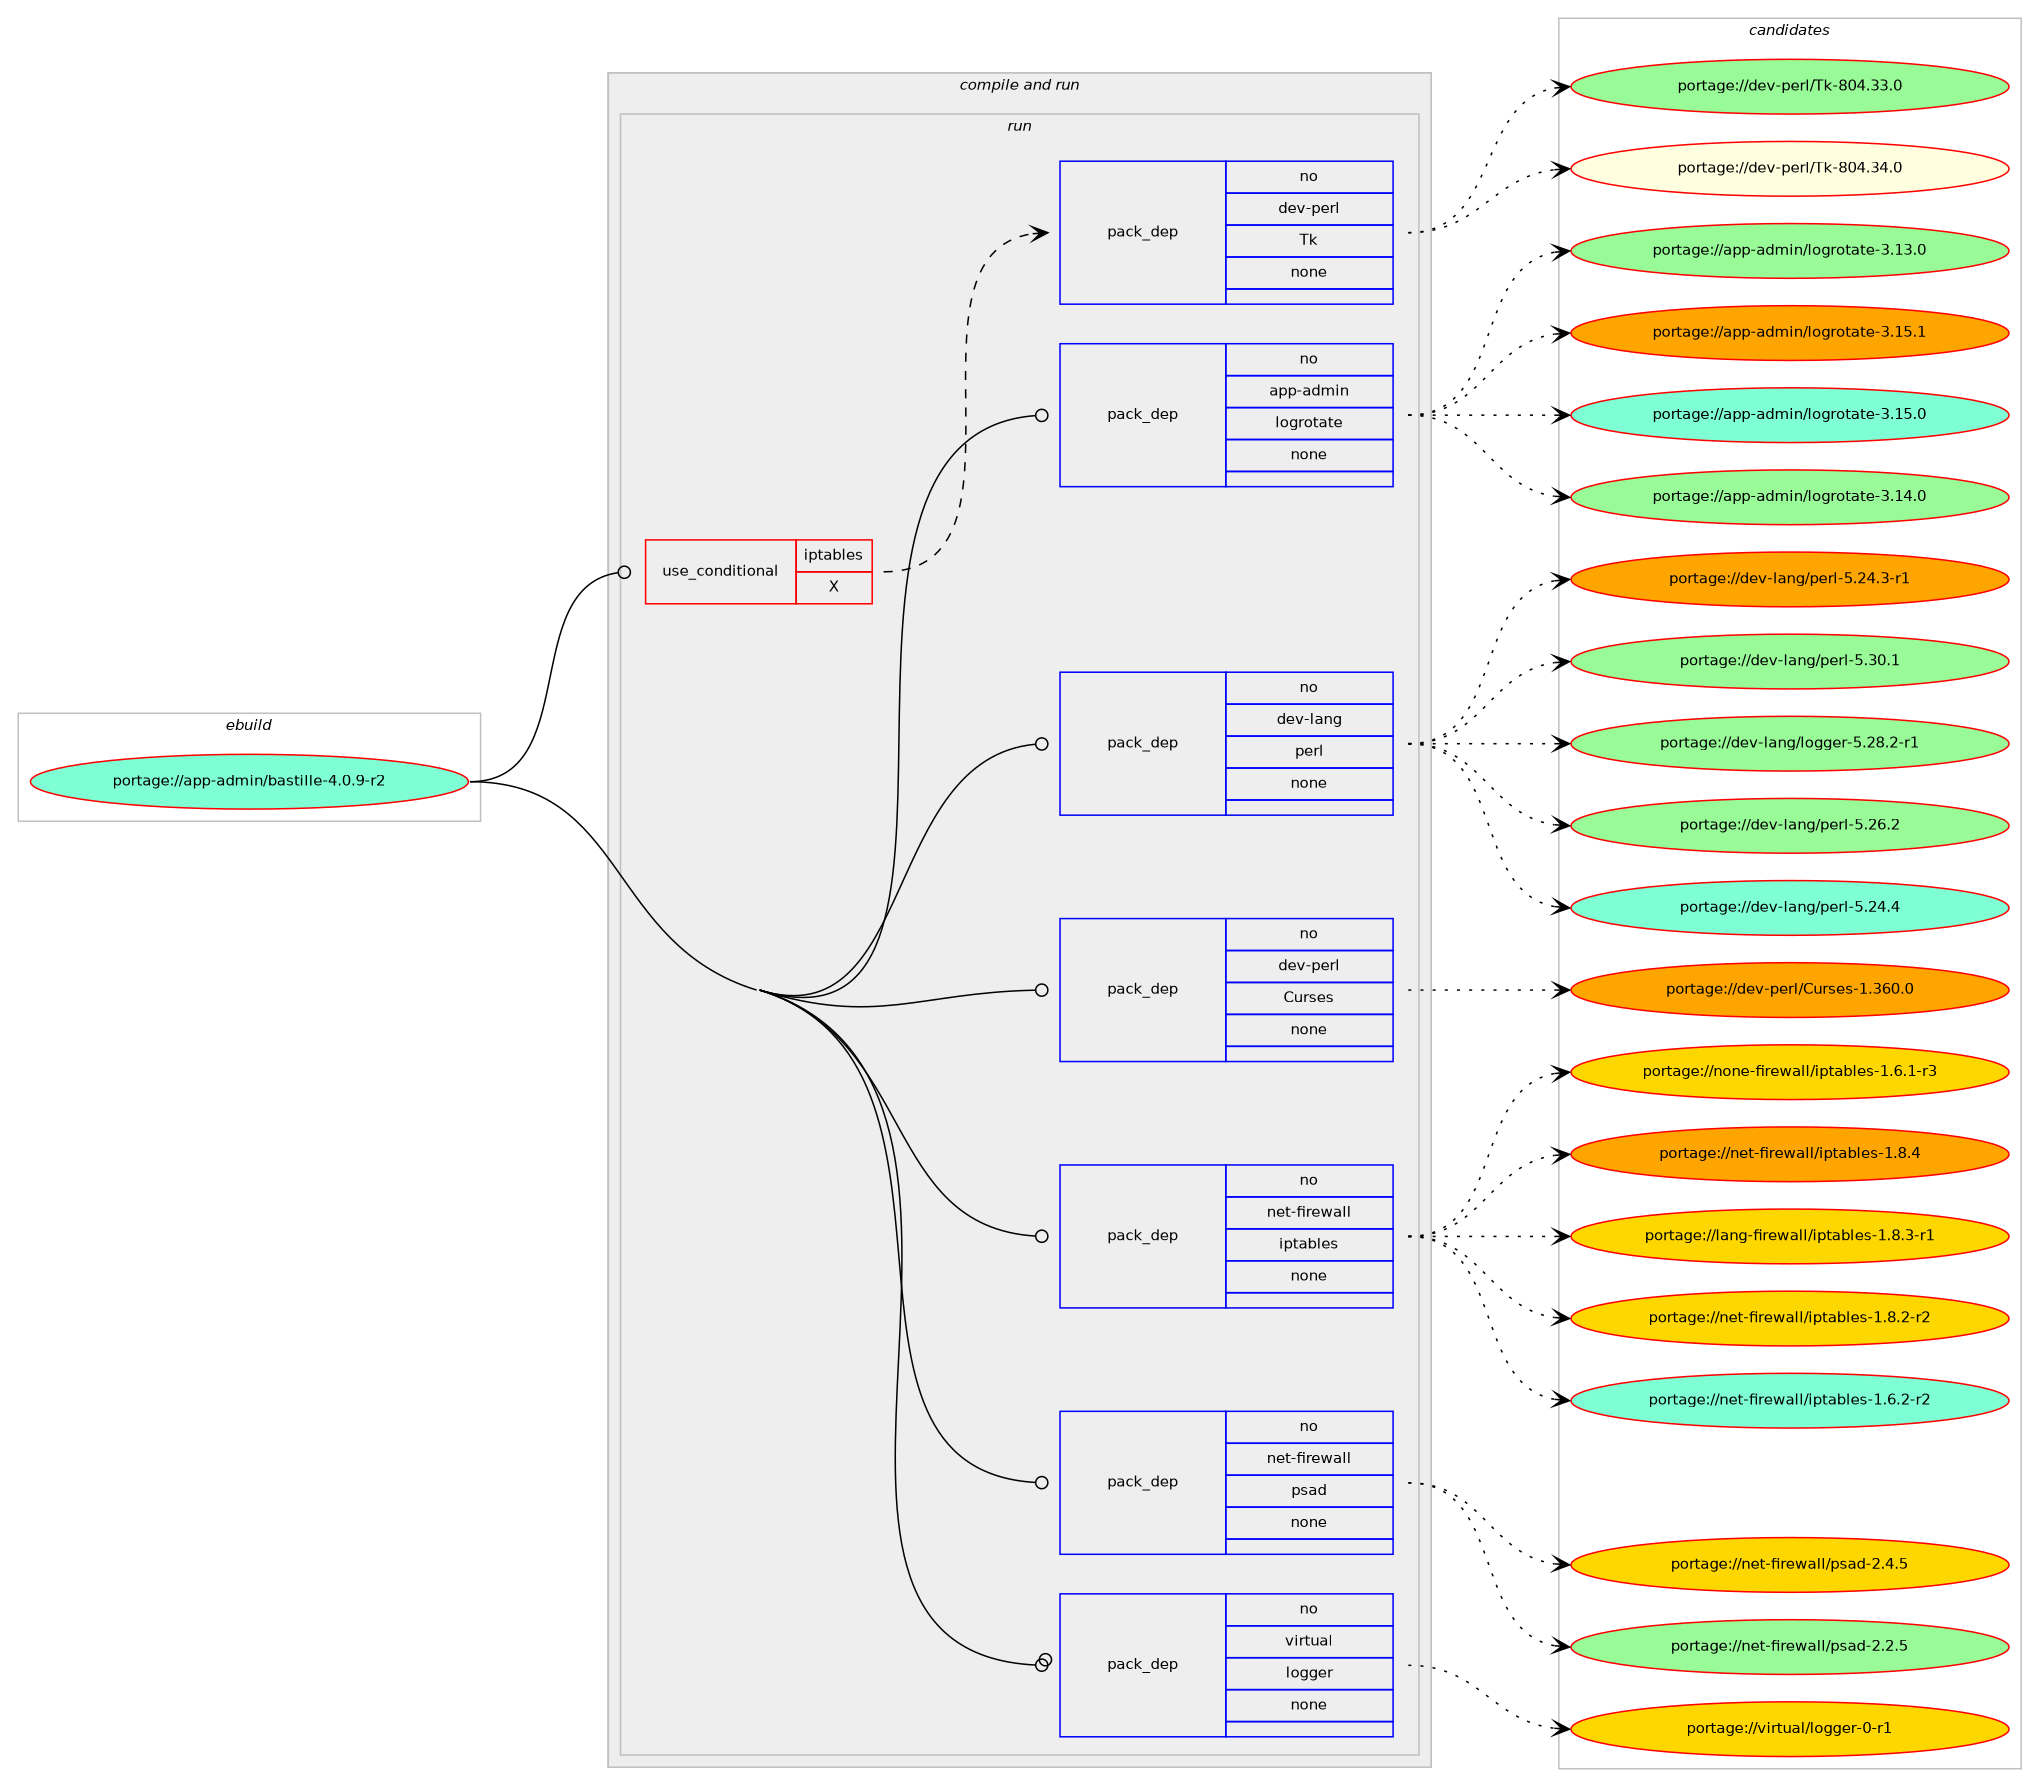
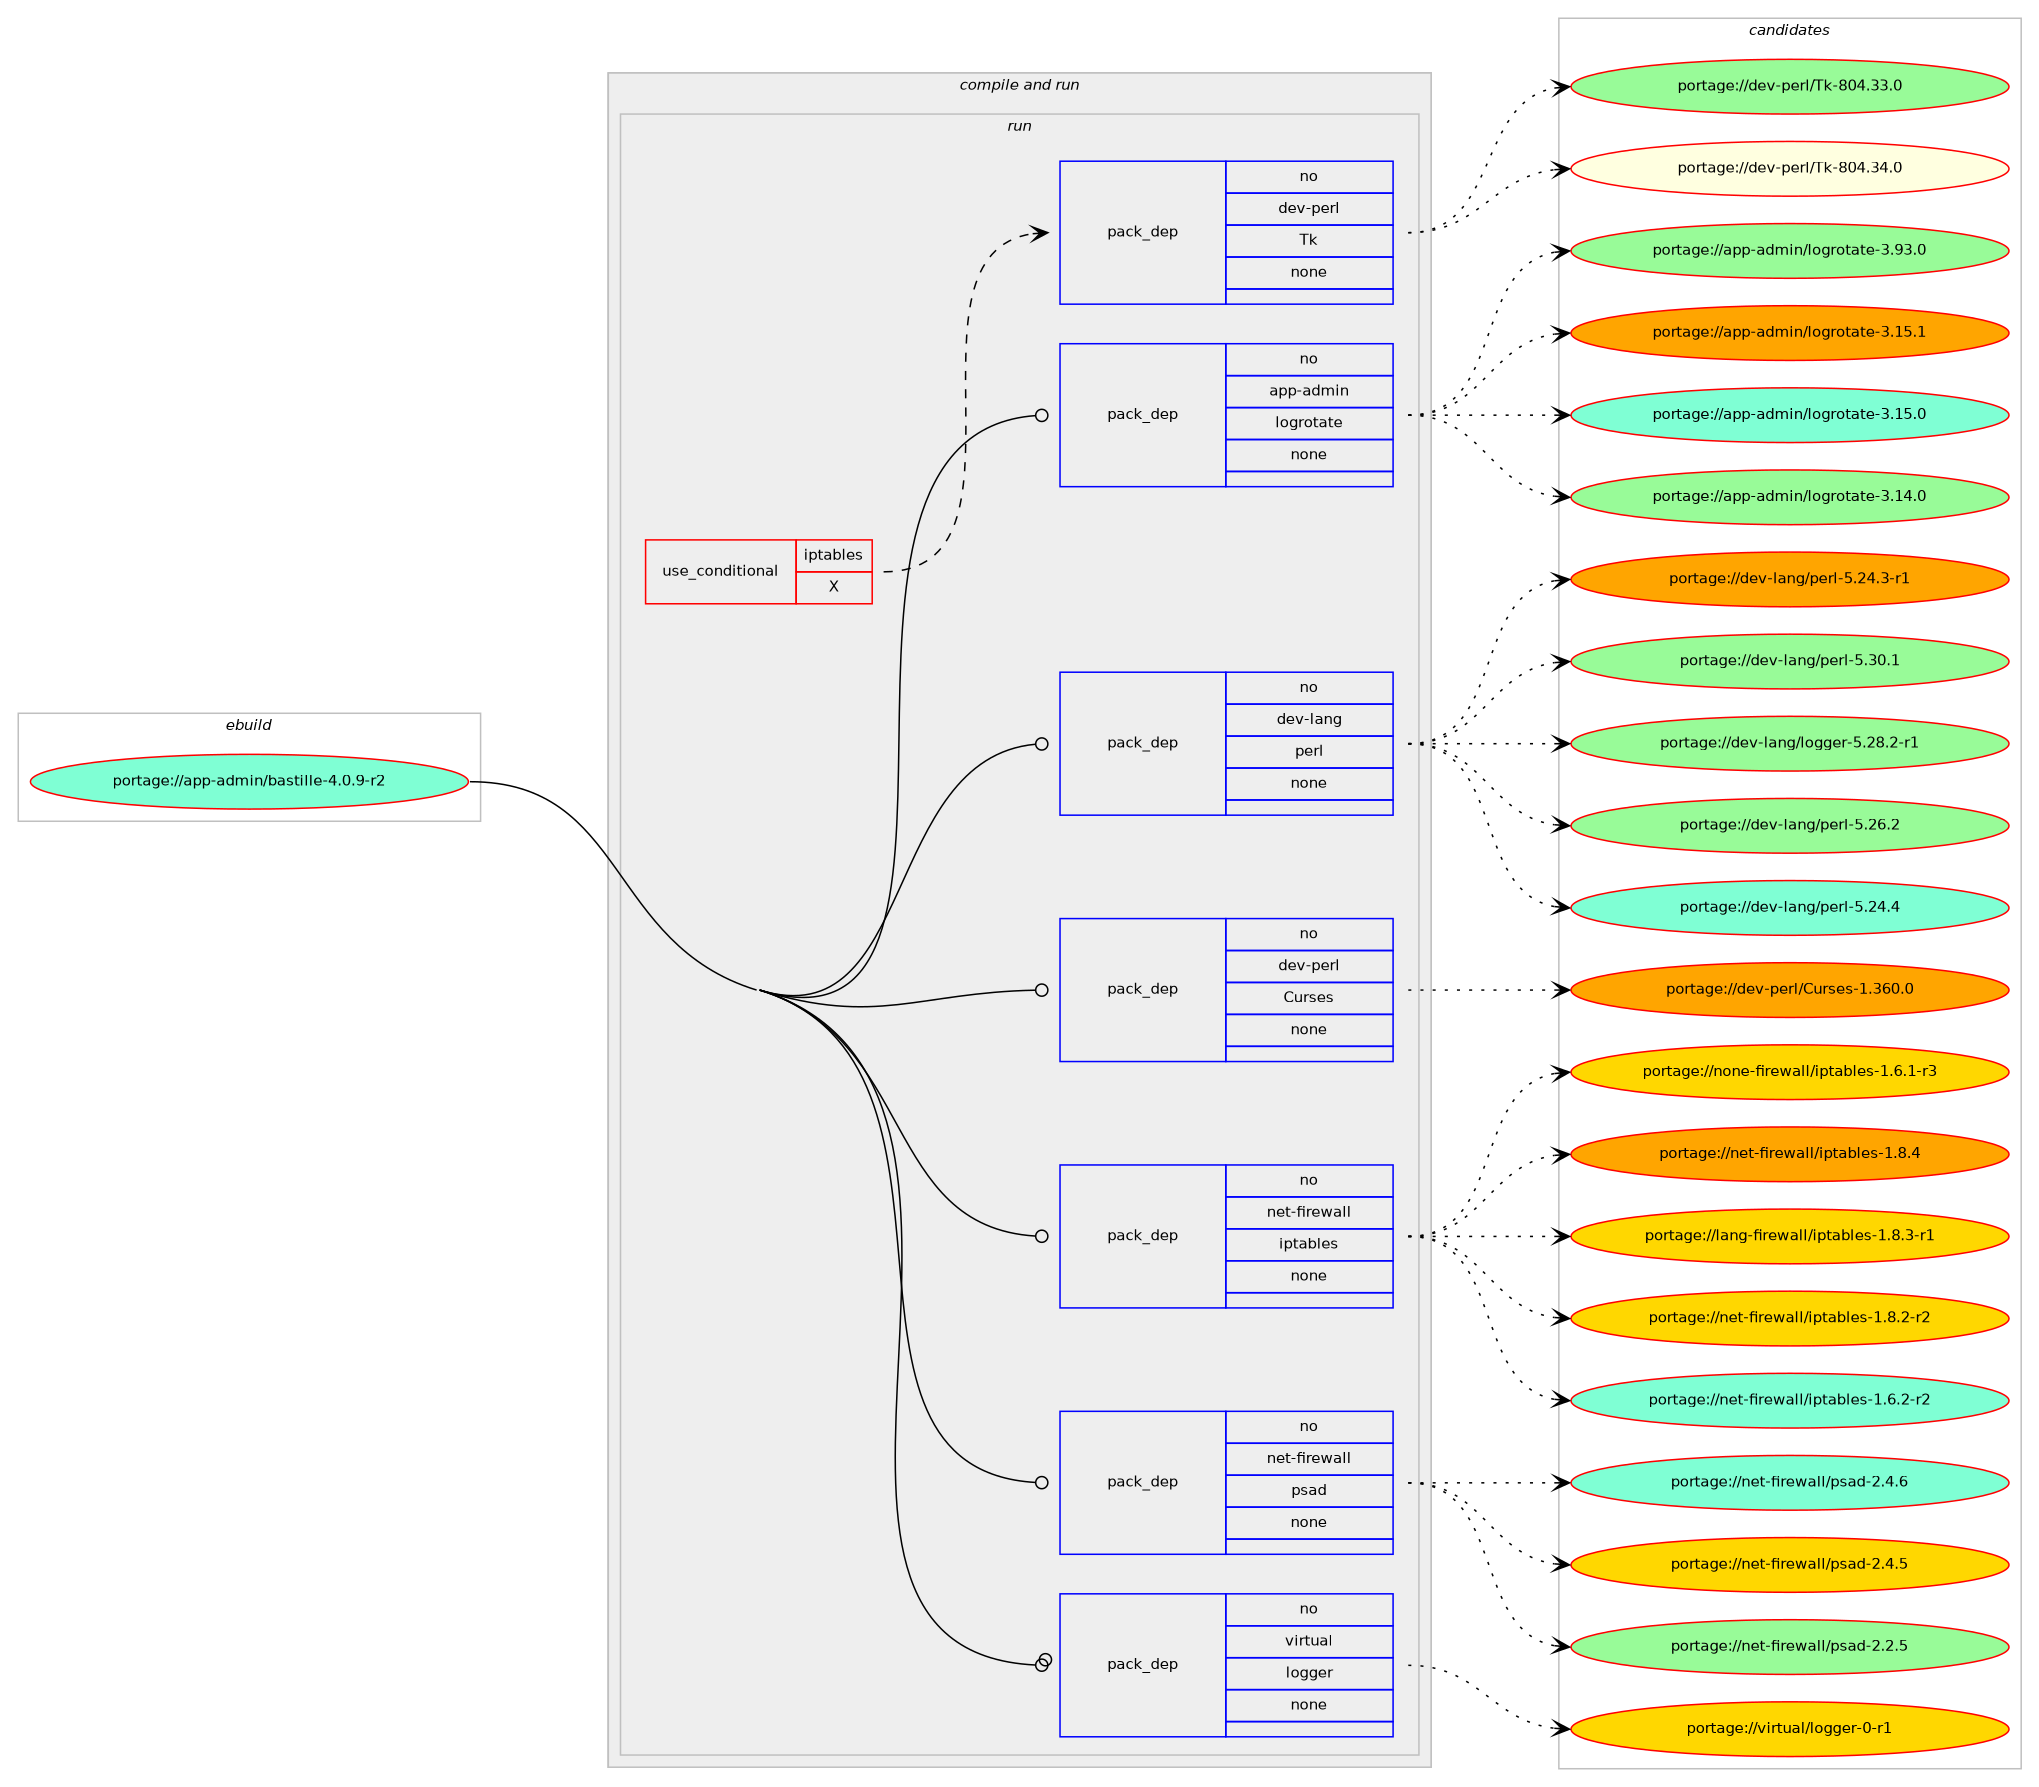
node "portage://app-admin/logrotate-3.13.0": label "portage://app-admin/logrotate-3.13.0" -> "portage://app-admin/logrotate-3.93.0"
edge "portage://app-admin/bastille-4.0.9-r2" -> "use_conditional": removed
node "portage://net-firewall/psad-2.4.6": added
